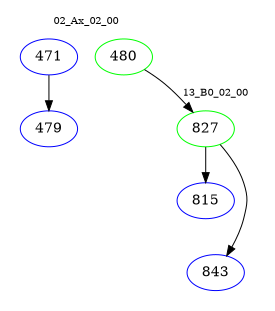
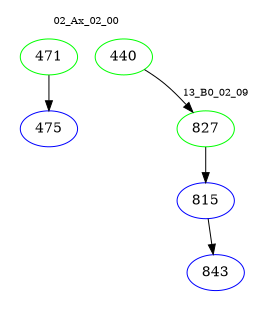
node "471": color blue -> green
node "480": label "480" -> "440"
cluster "13_B0_02_00": label "13_B0_02_00" -> "13_B0_02_09"
node "479": label "479" -> "475"
edge "827" -> "843": now "815" -> "843"
